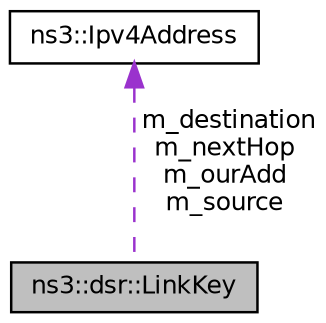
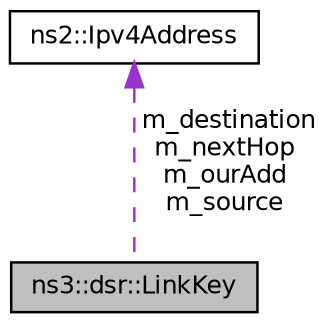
node "ns3::Ipv4Address": label "ns3::Ipv4Address" -> "ns2::Ipv4Address"
